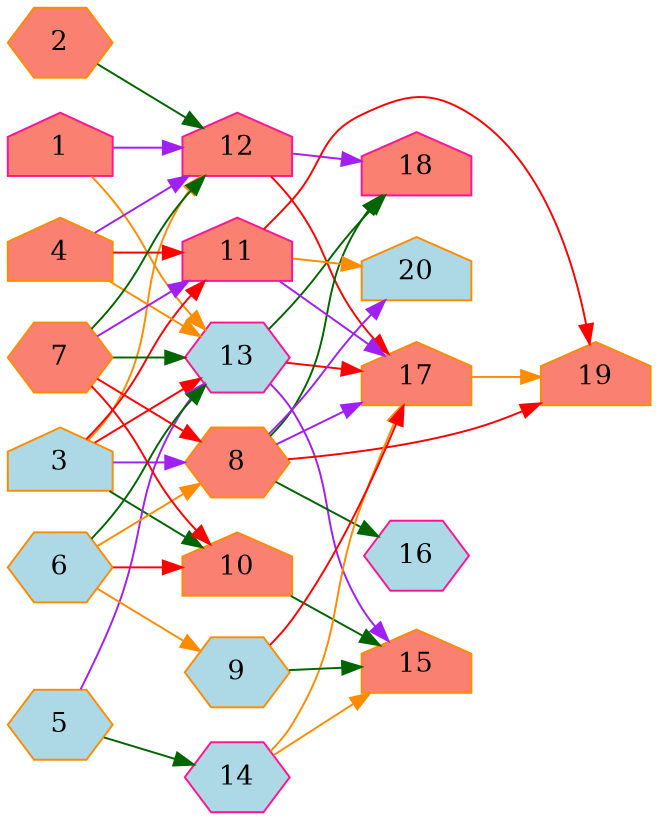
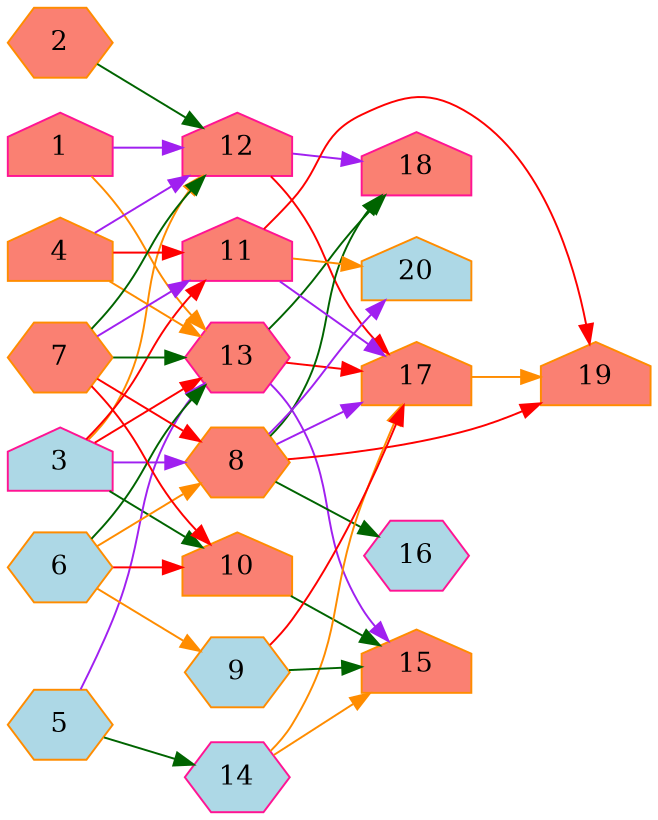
node "13": fillcolor lightblue -> salmon
node "3": color darkorange -> deeppink
